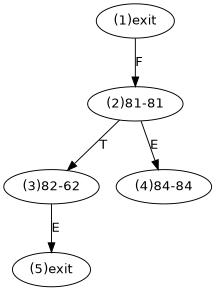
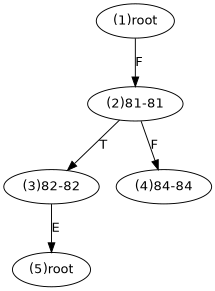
node "(1)exit": label "(1)exit" -> "(1)root"
edge "(2)81-81" -> "(4)84-84": label "E" -> "F"
node "(3)82-62": label "(3)82-62" -> "(3)82-82"
node "(5)exit": label "(5)exit" -> "(5)root"
